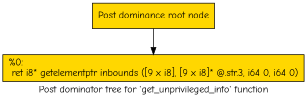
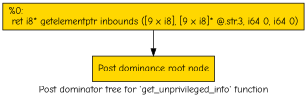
edge "Post dominance root node" -> "%0:": reversed
